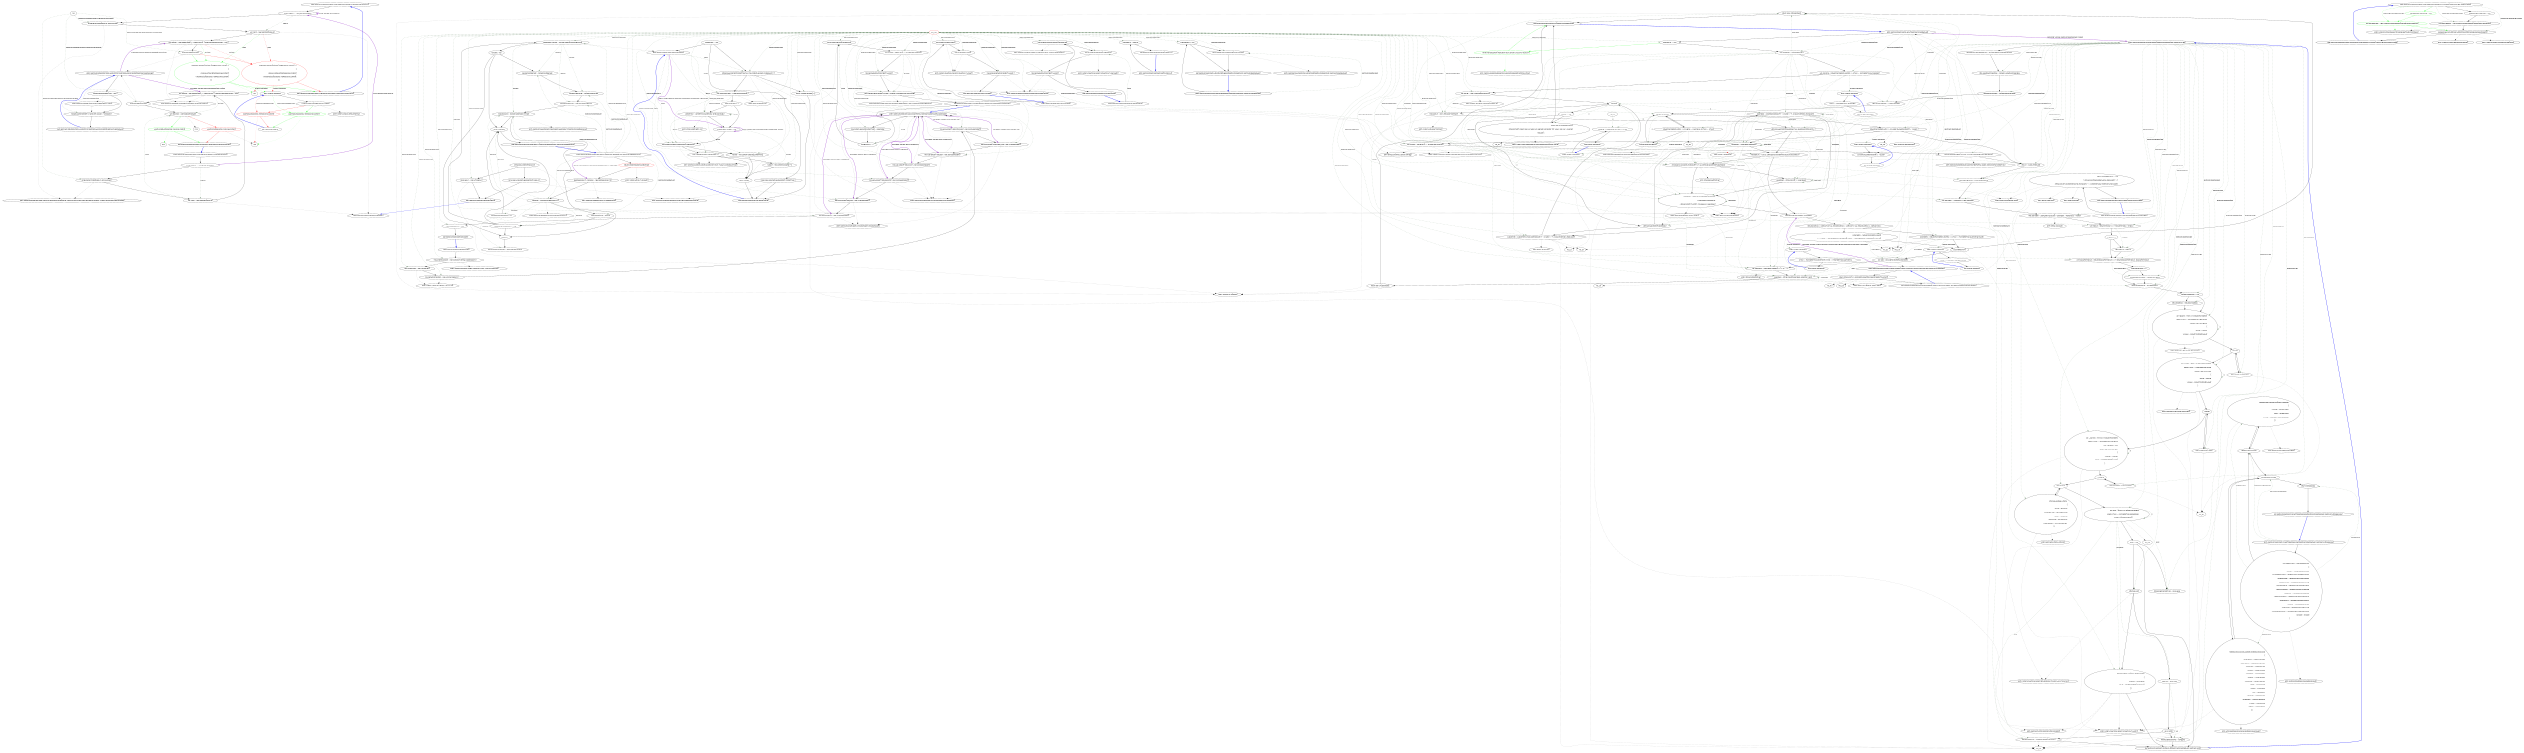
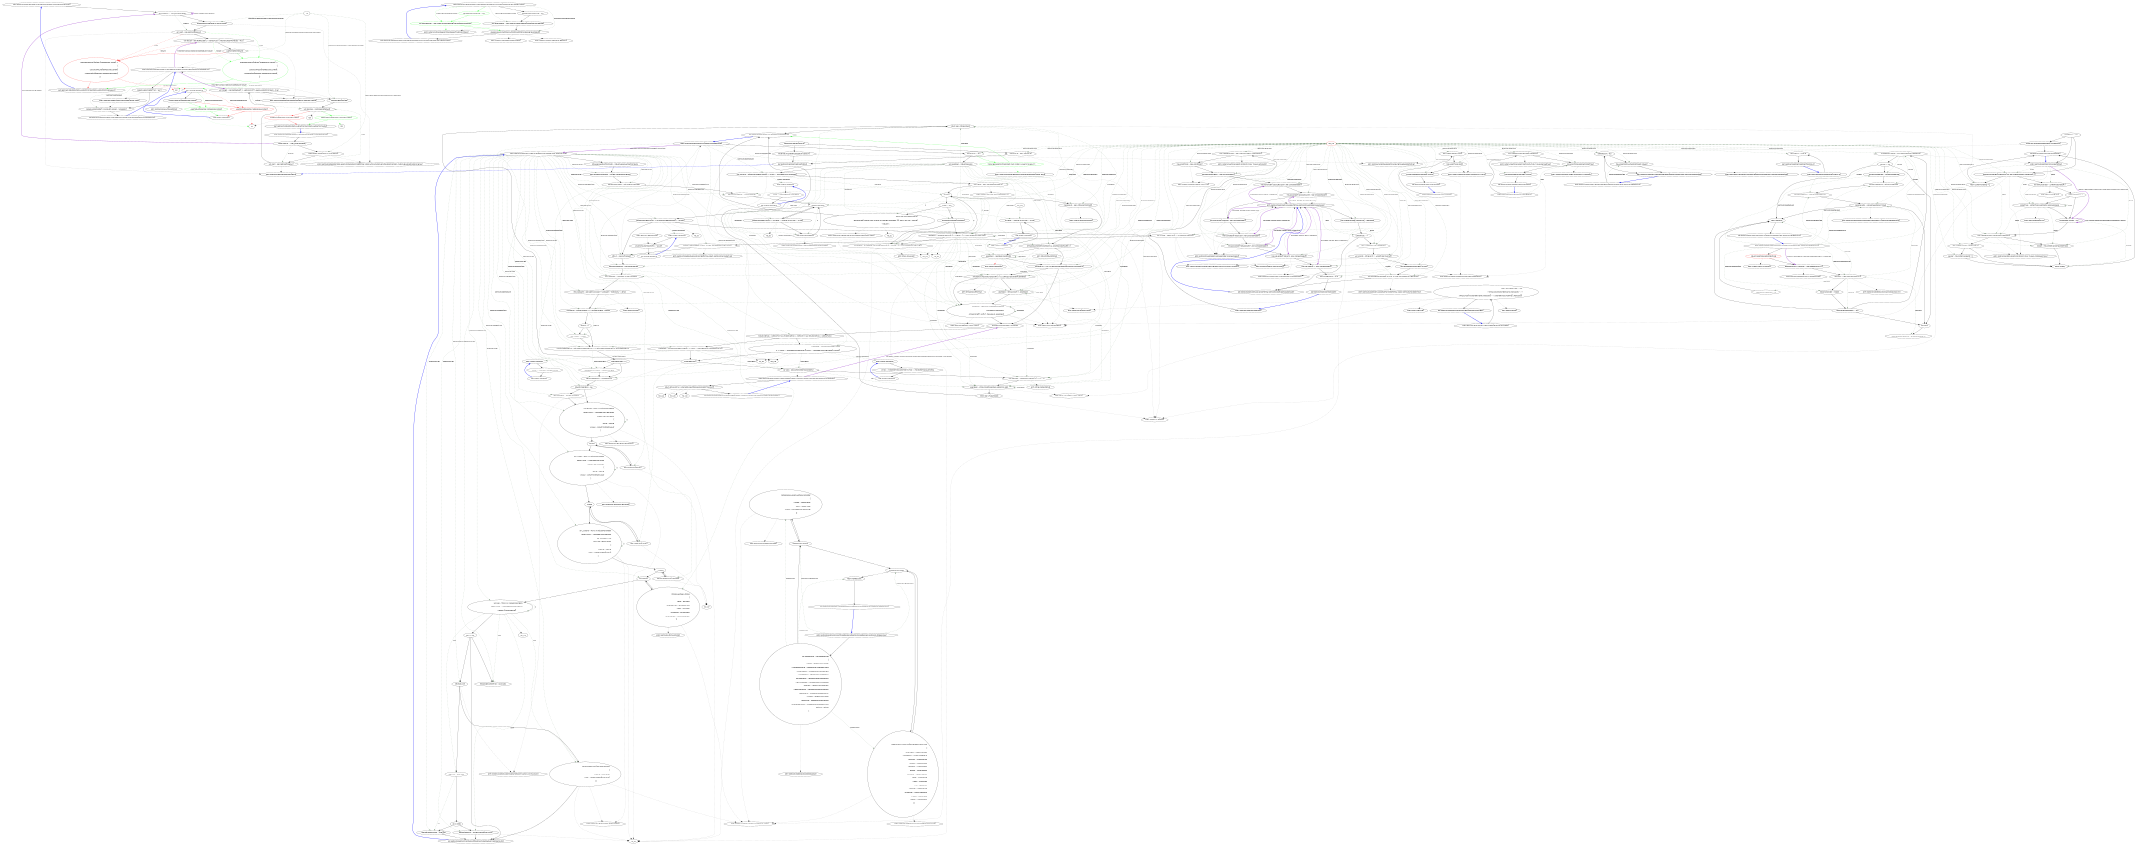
edge "Entry string.IsNullOrEmpty(string)" -> "!string.IsNullOrEmpty(assembled)": reversed
node "Entry string.StartsWith(string)": added
node "Entry Action.RestResponseCookie.RestResponseCookie()": label "Entry Action.RestResponseCookie.RestResponseCookie()" -> "Entry RestSharp.RestResponseCookie.RestResponseCookie()"
